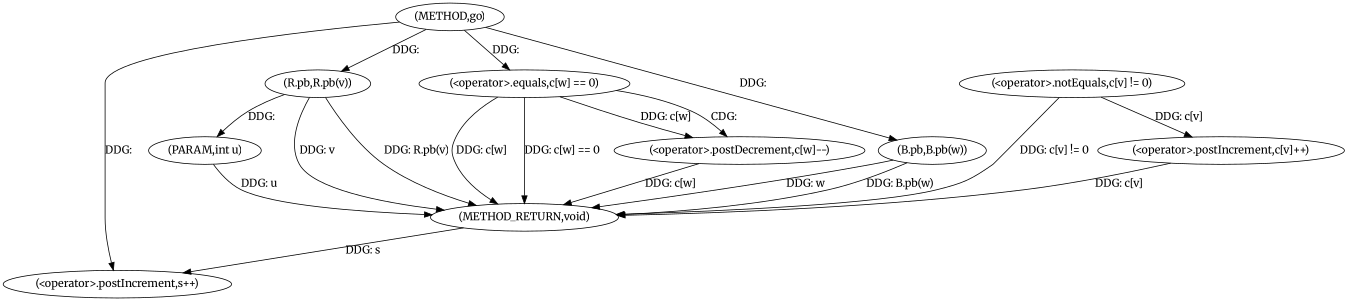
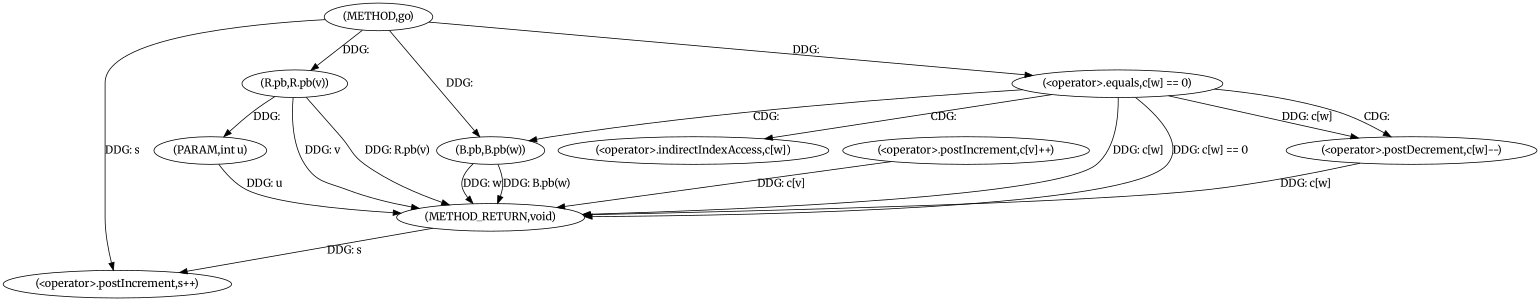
node "(<operator>.notEquals,c[v] != 0)": removed
edge "(<operator>.equals,c[w] == 0)" -> "(B.pb,B.pb(w))": added, label "CDG:"
edge "(METHOD,go)" -> "(<operator>.postIncrement,s++)": label "DDG: " -> "DDG: s"
node "(<operator>.indirectIndexAccess,c[w])": added
